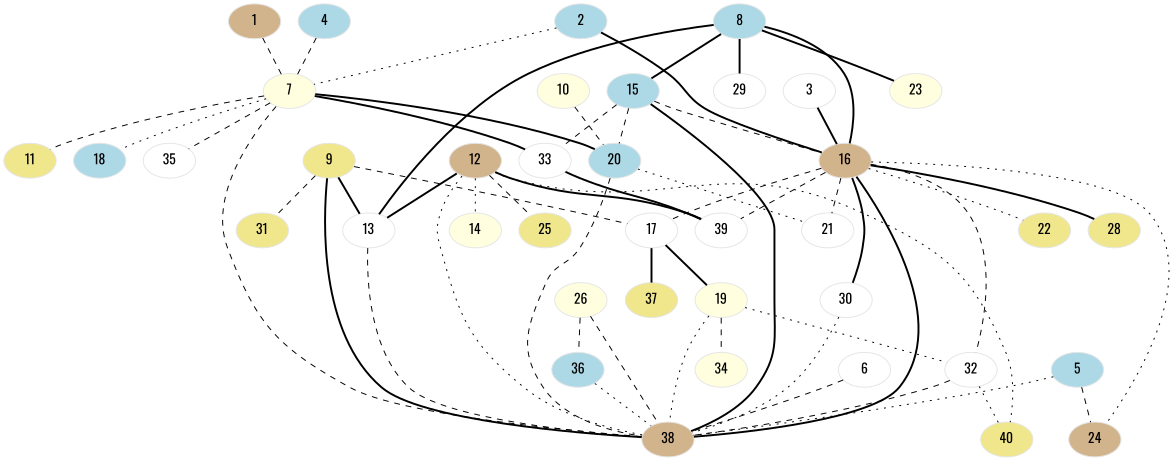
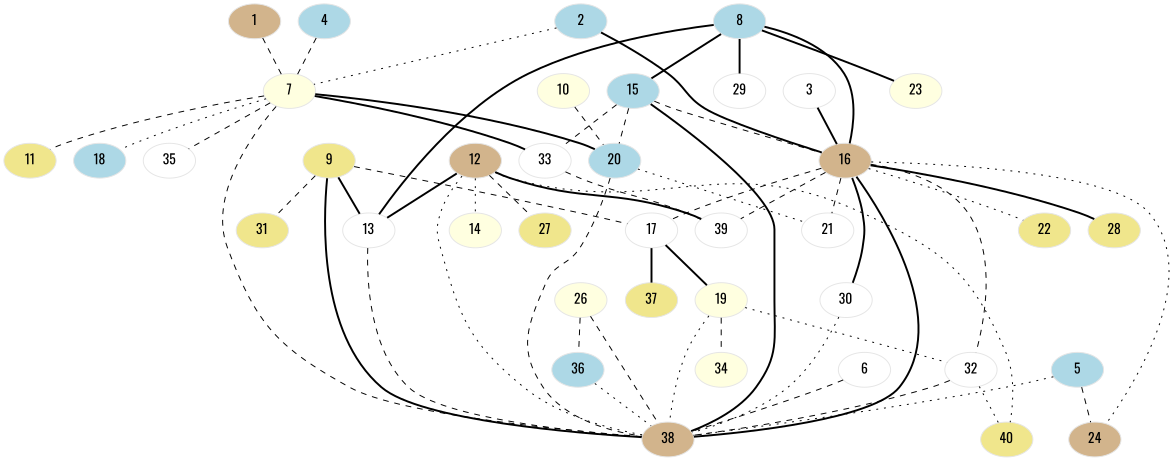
edge "33" -- "39": style bold -> dashed
node "25": label "25" -> "27"
